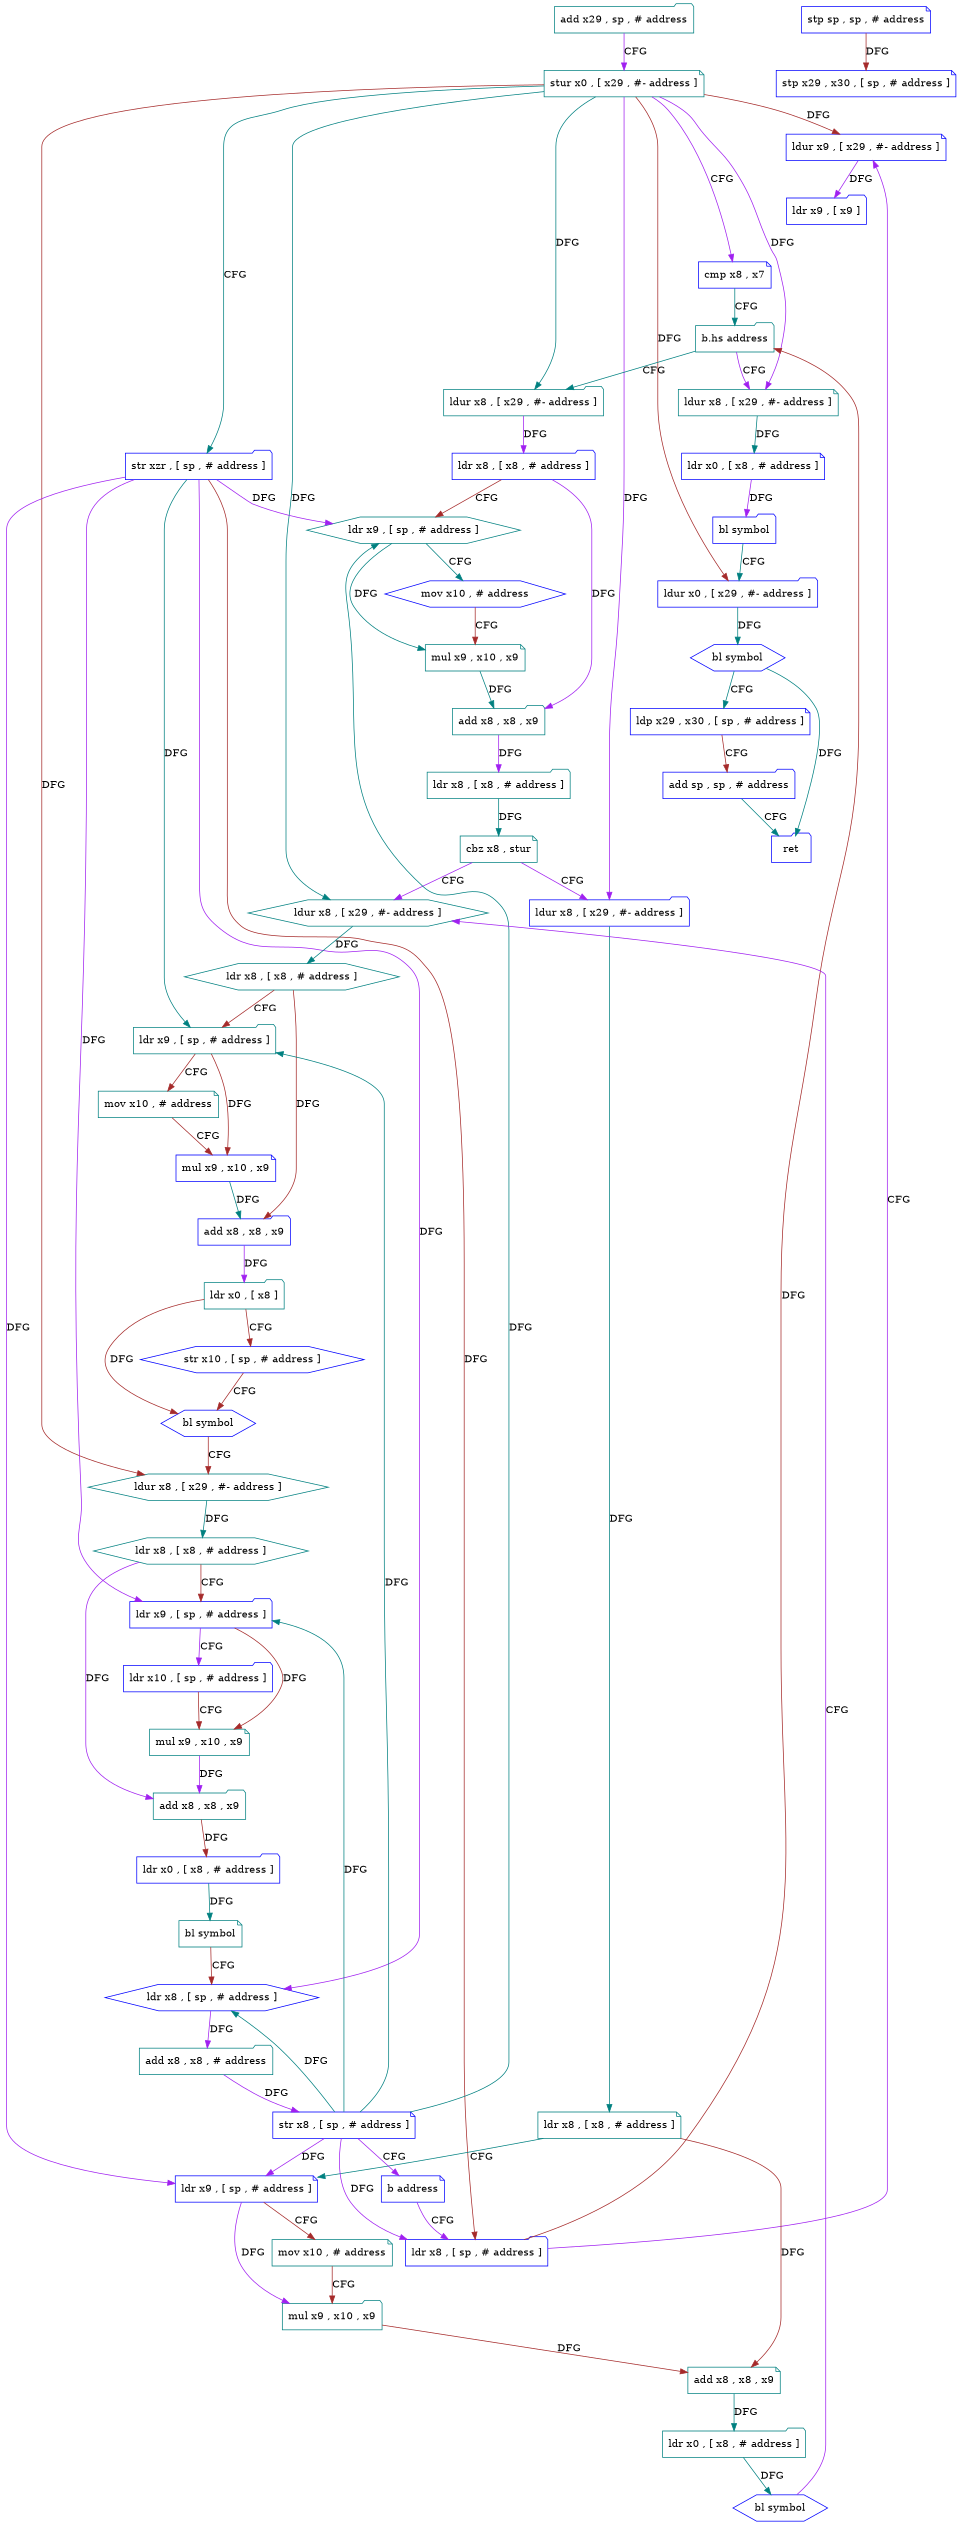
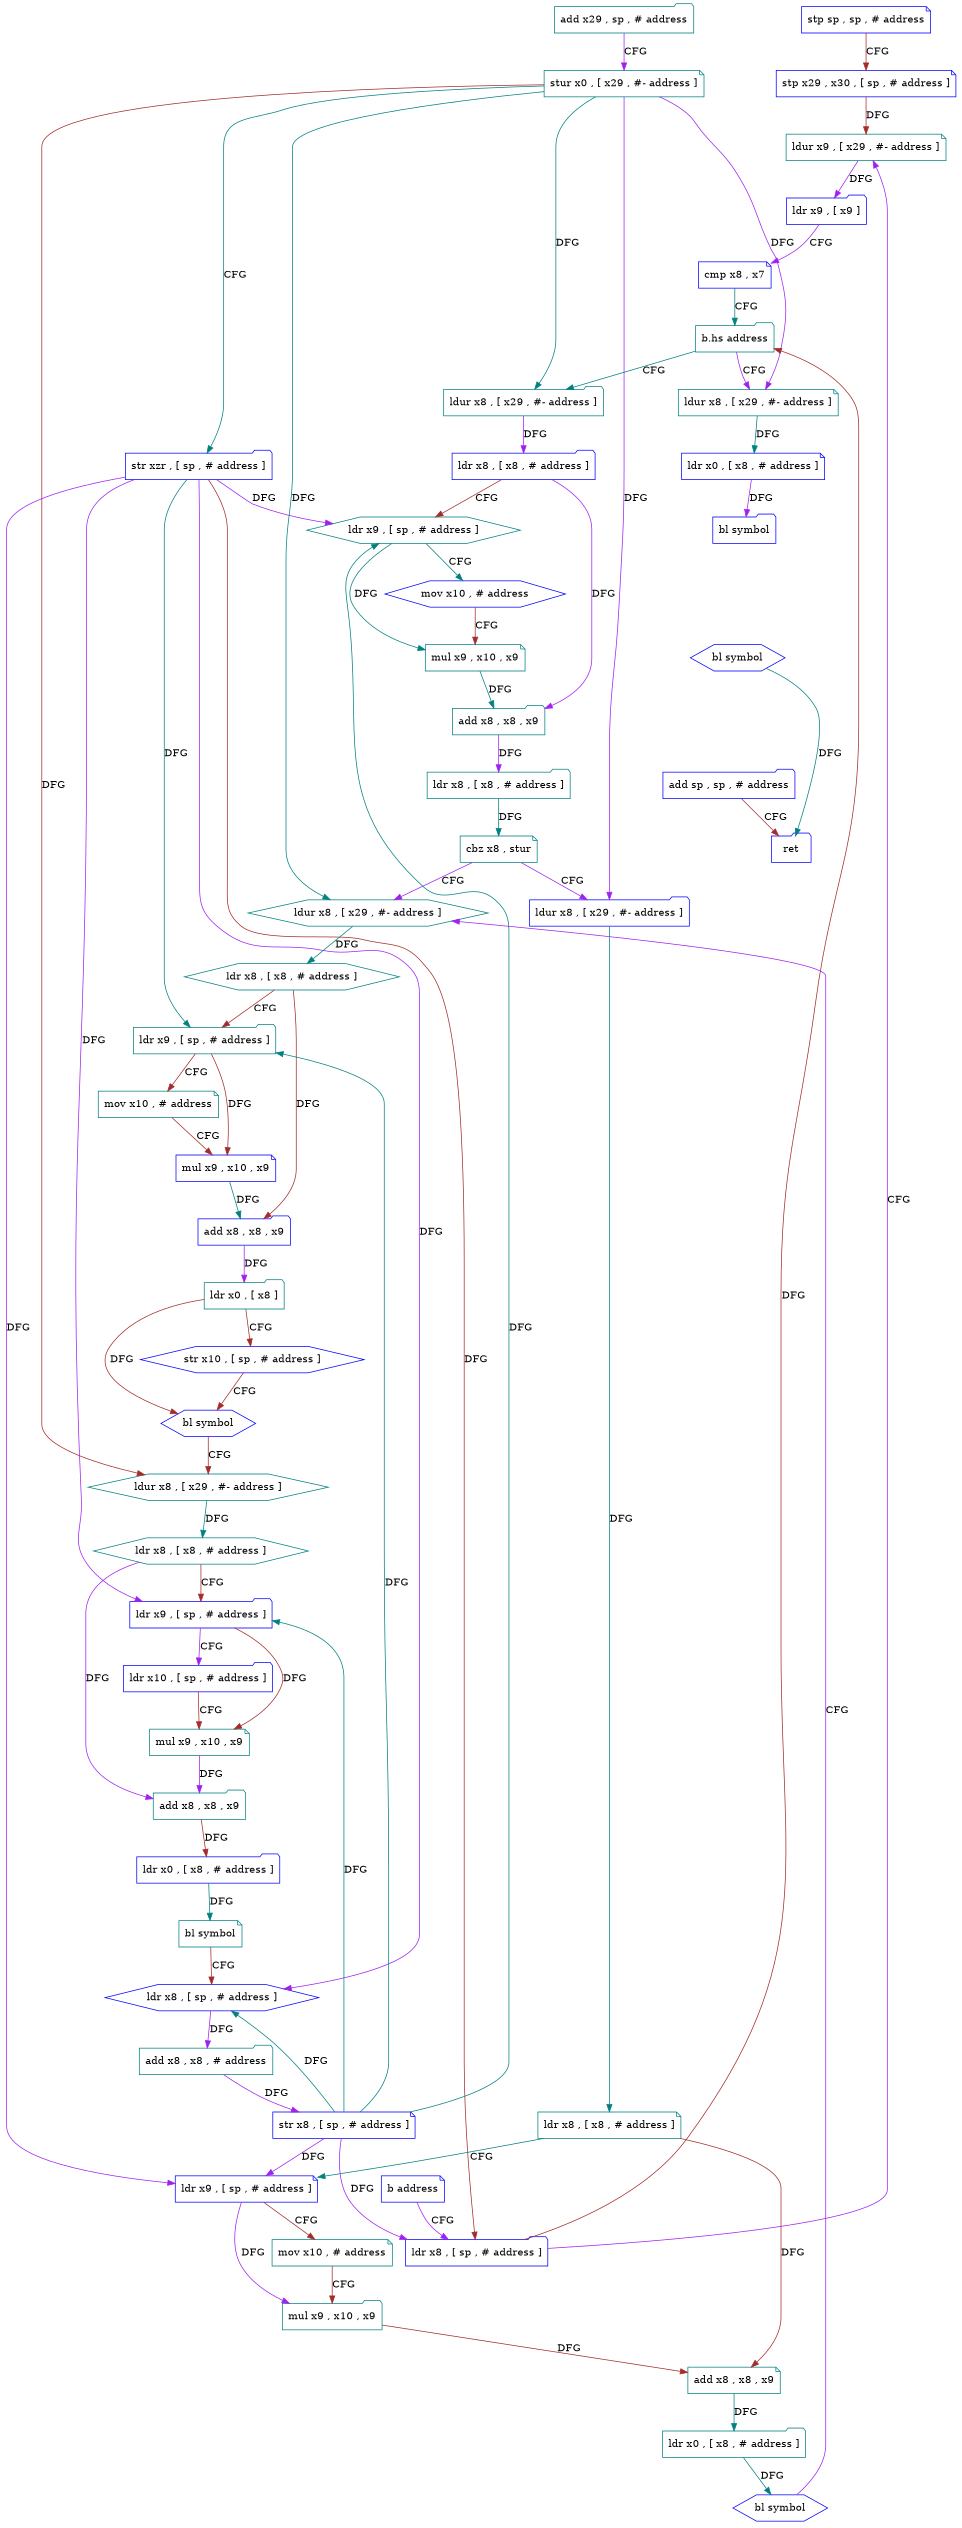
edge "stp sp , sp , # address" -> "stp x29 , x30 , [ sp , # address ]": label "DFG" -> "CFG"
edge "stur x0 , [ x29 , #- address ]" -> "ldur x9 , [ x29 , #- address ]": now "stp x29 , x30 , [ sp , # address ]" -> "ldur x9 , [ x29 , #- address ]"
node "ldur x9 , [ x29 , #- address ]": color blue -> teal
edge "stur x0 , [ x29 , #- address ]" -> "cmp x8 , x7": now "ldr x9 , [ x9 ]" -> "cmp x8 , x7"
node "ldur x0 , [ x29 , #- address ]": removed
node "ldp x29 , x30 , [ sp , # address ]": removed
edge "add sp , sp , # address" -> "ret": color teal -> brown
edge "str x8 , [ sp , # address ]" -> "b address": removed, label "CFG"
